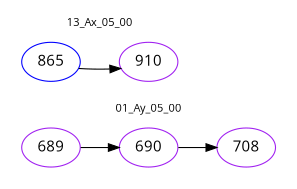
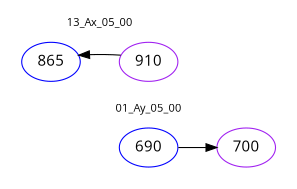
edge "865" -> "910": reversed
node "689": removed
node "690": color purple -> blue
node "708": label "708" -> "700"
